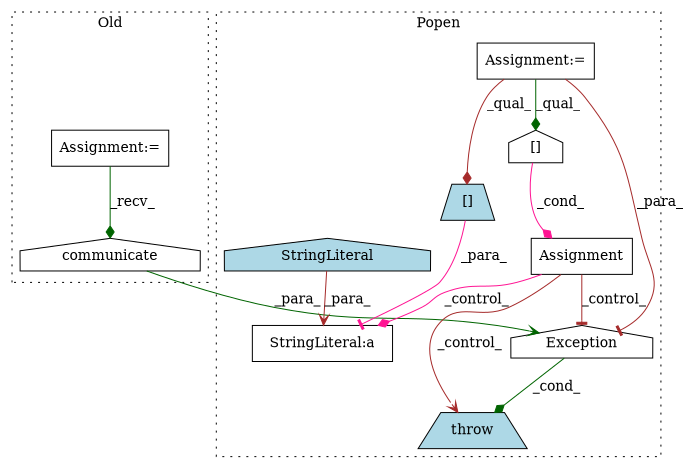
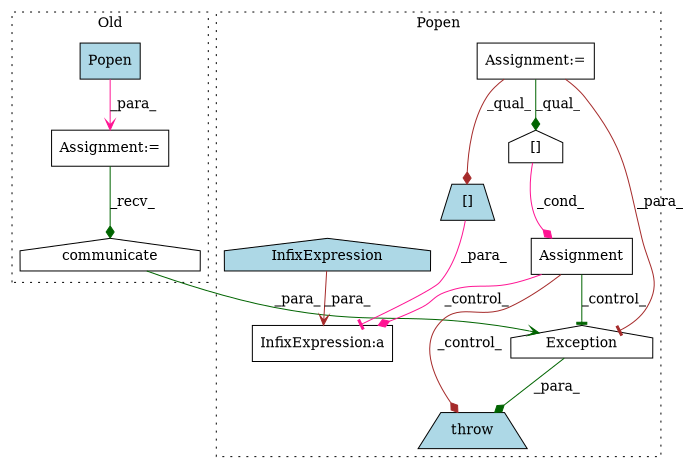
node "Popen": added
node "StringLiteral": label "StringLiteral" -> "InfixExpression"
edge "Assignment" -> "Exception": color brown -> darkgreen
edge "Assignment" -> "throw": arrowhead vee -> diamond
node "StringLiteral:a": label "StringLiteral:a" -> "InfixExpression:a"
edge "Exception" -> "throw": label "_cond_" -> "_para_"
